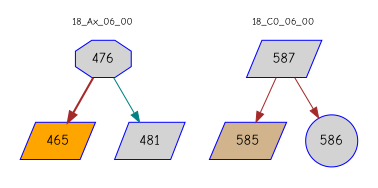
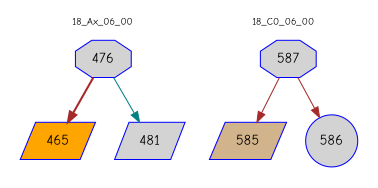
node "587": shape parallelogram -> octagon
